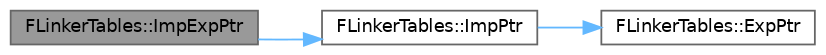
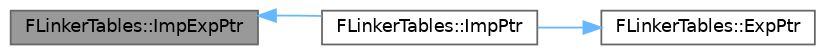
edge "FLinkerTables::ImpExpPtr" -> "FLinkerTables::ImpPtr": reversed
